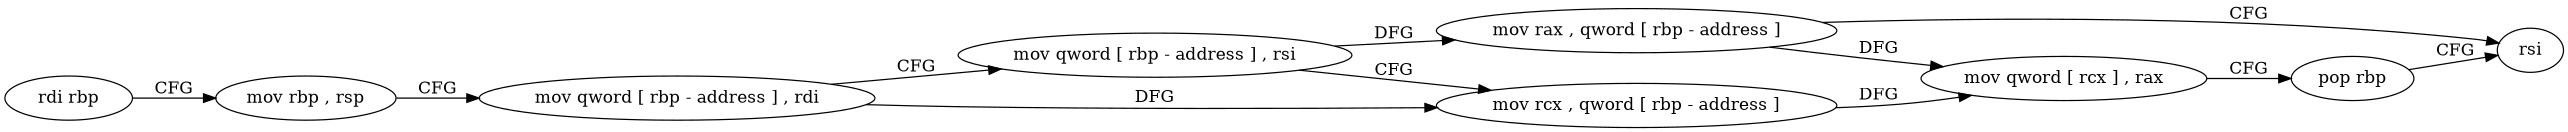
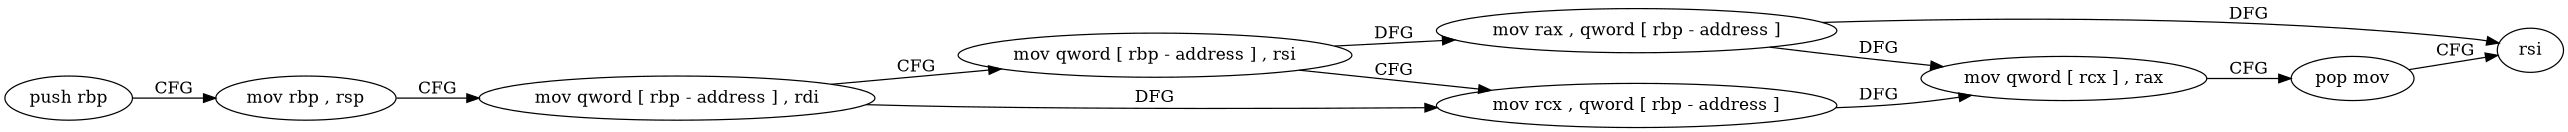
edge "mov rax , qword [ rbp - address ]" -> "rsi": label "CFG" -> "DFG"
node "pop rbp": label "pop rbp" -> "pop mov"
node "rdi rbp": label "rdi rbp" -> "push rbp"
